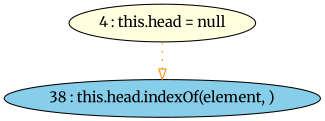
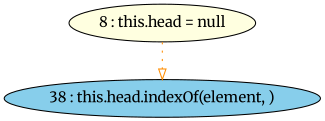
node "4 : this.head = null": label "4 : this.head = null" -> "8 : this.head = null"
